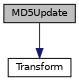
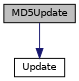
node "Transform": label "Transform" -> "Update"
